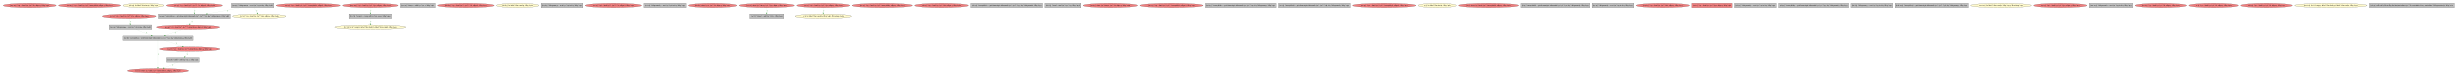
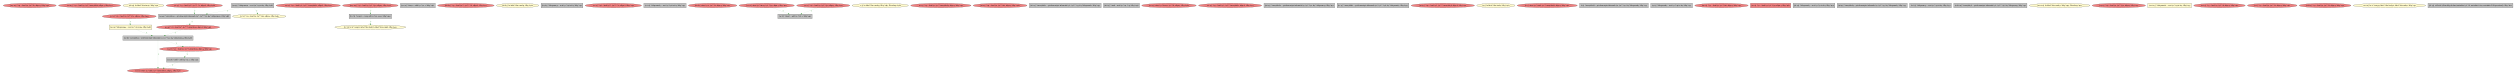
node "[102/103]  %idxprom81 = zext i32 %44 to i64, !dbg !1475": fillcolor grey -> lemonchiffon
edge "[74/75]  %58 = load i32, i32* %j70, align 4, !dbg !1493" -> "[2/3]  br label %for.cond74, !dbg !1485, !llvm.loop !1486": now "[74/75]  %58 = load i32, i32* %j70, align 4, !dbg !1493" -> "[54/57]  %inc97 = add i32 %58, 1, !dbg !1493"
node "[30/39]  %idxprom94 = zext i32 %56 to i64, !dbg !1488": fillcolor grey -> lemonchiffon
